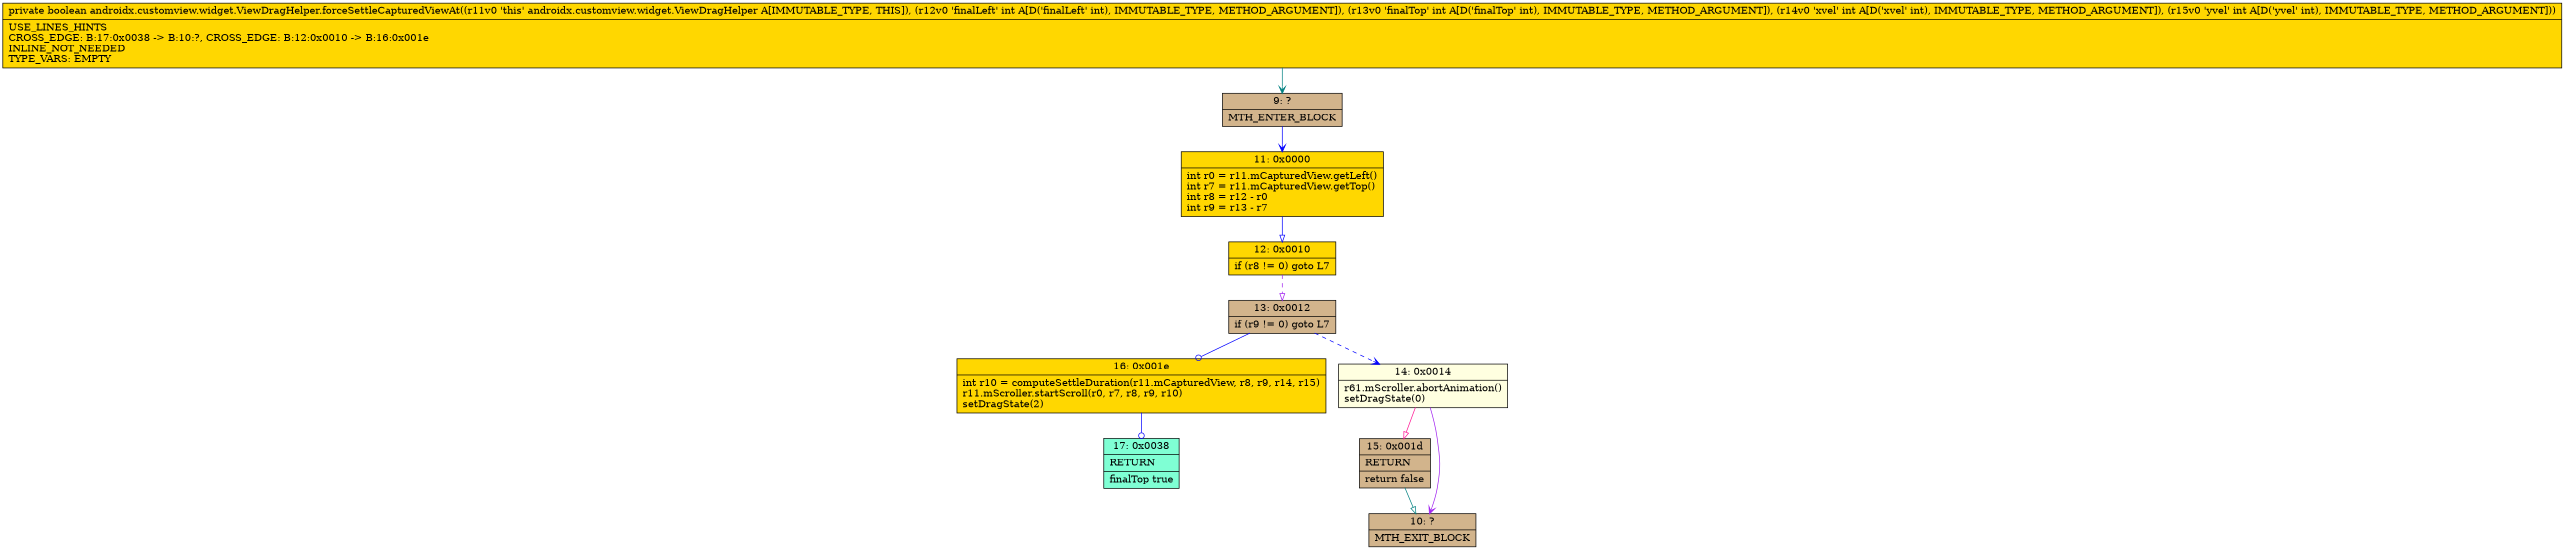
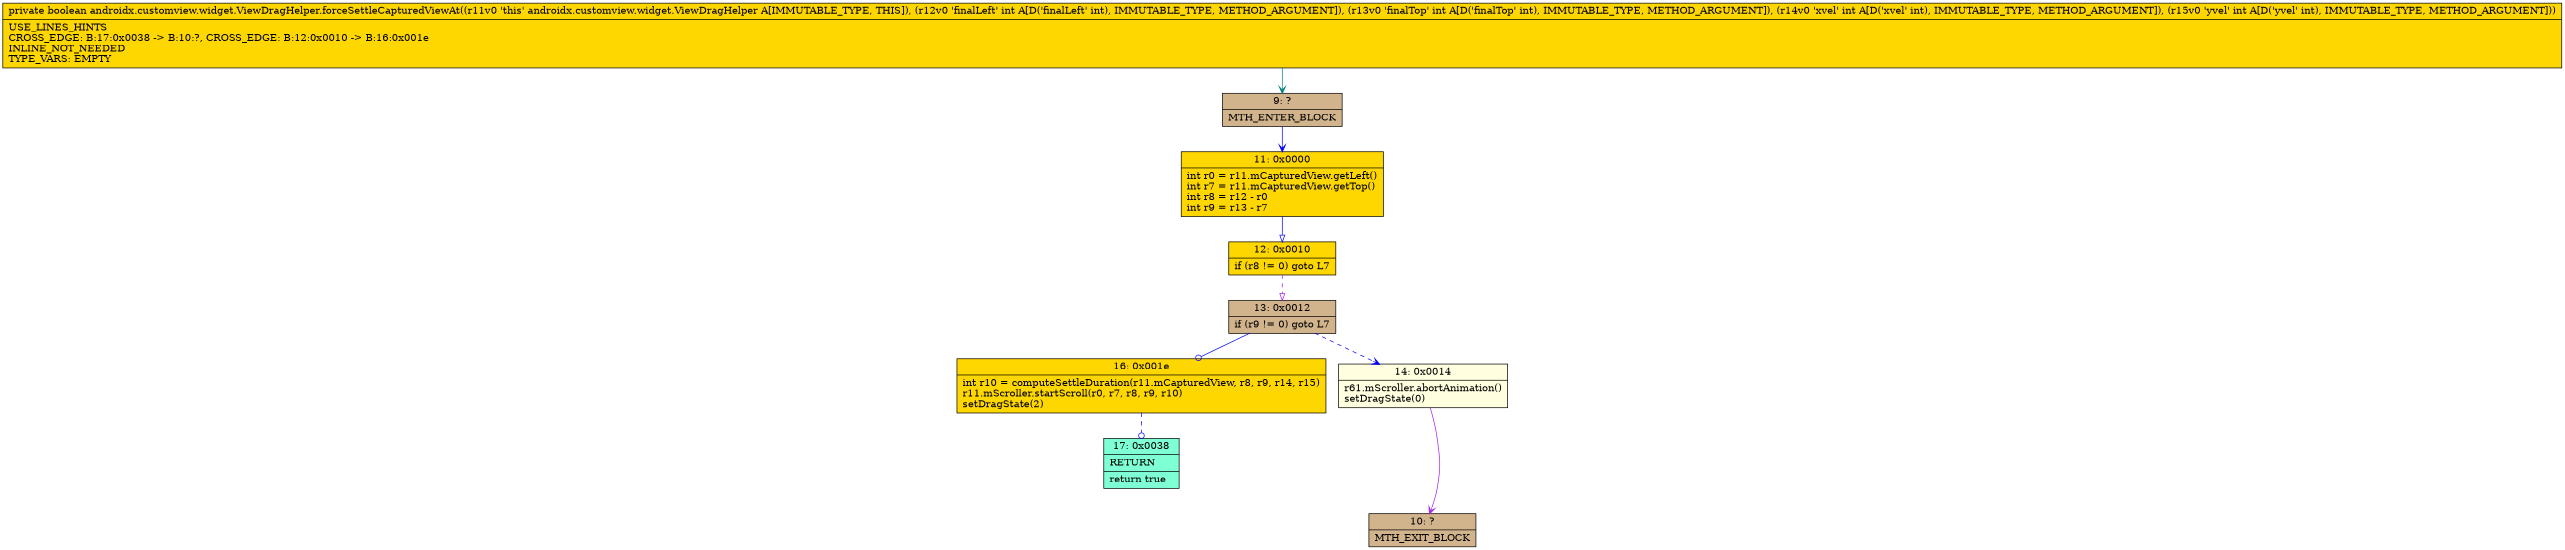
edge "16: 0x001e" -> "17: 0x0038": style solid -> dashed
node "15: 0x001d": removed
node "17: 0x0038": text "finalTop true" -> "return true"
